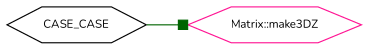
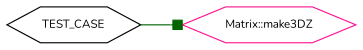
node "CASE_CASE": label "CASE_CASE" -> "TEST_CASE"
